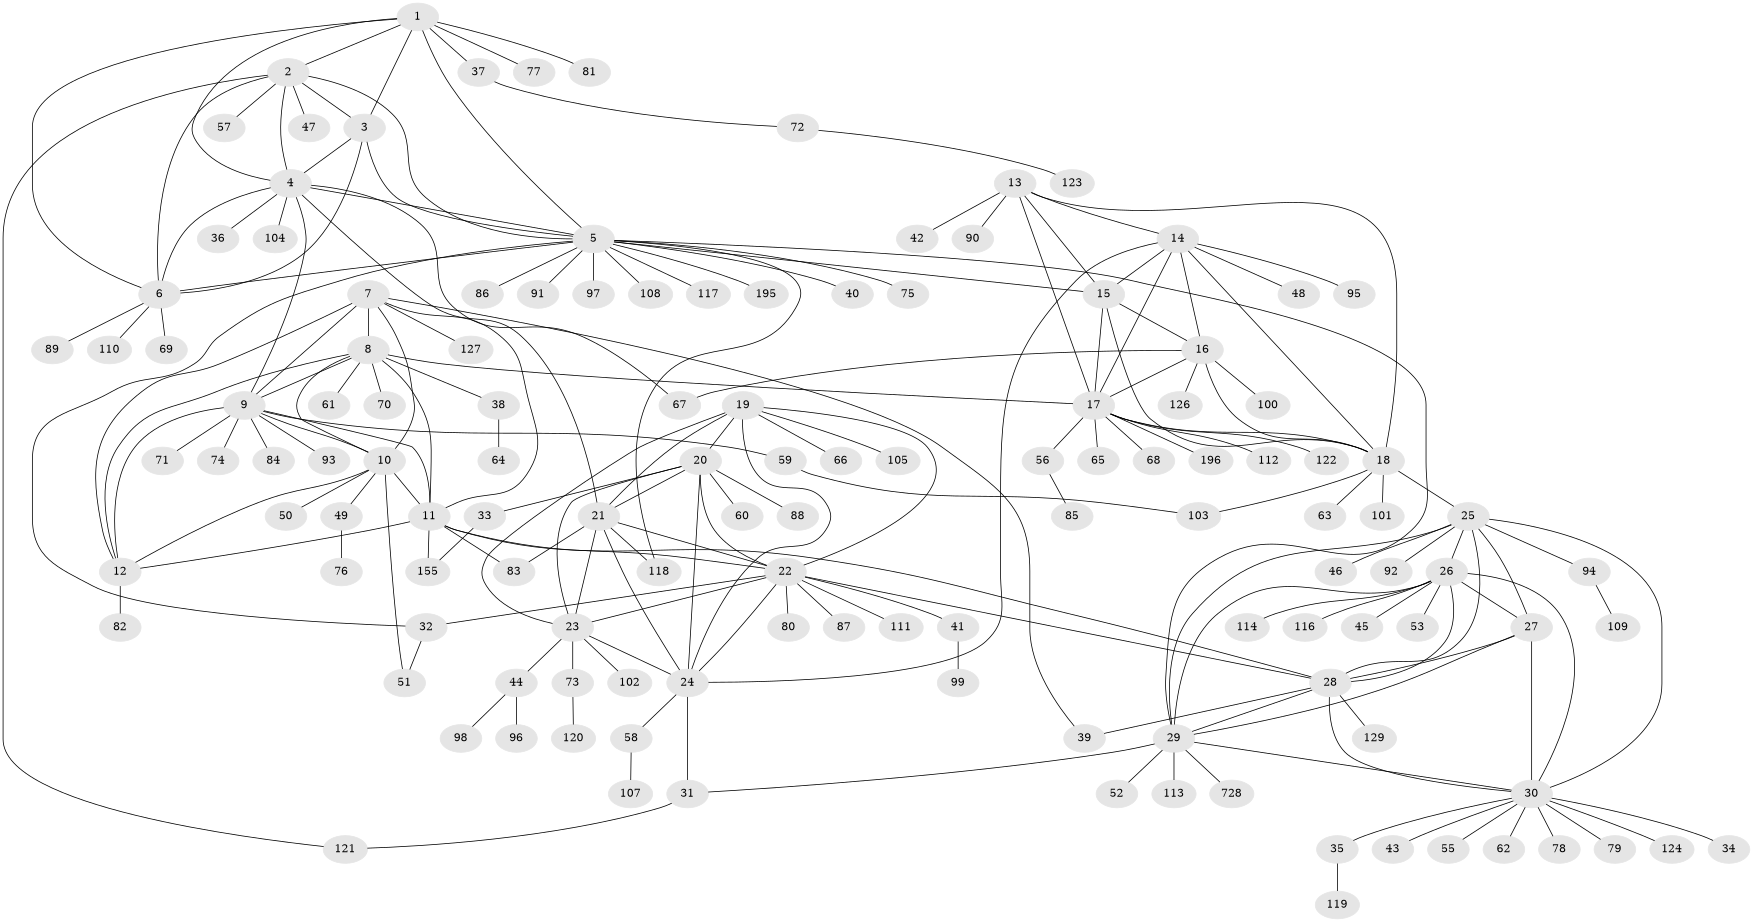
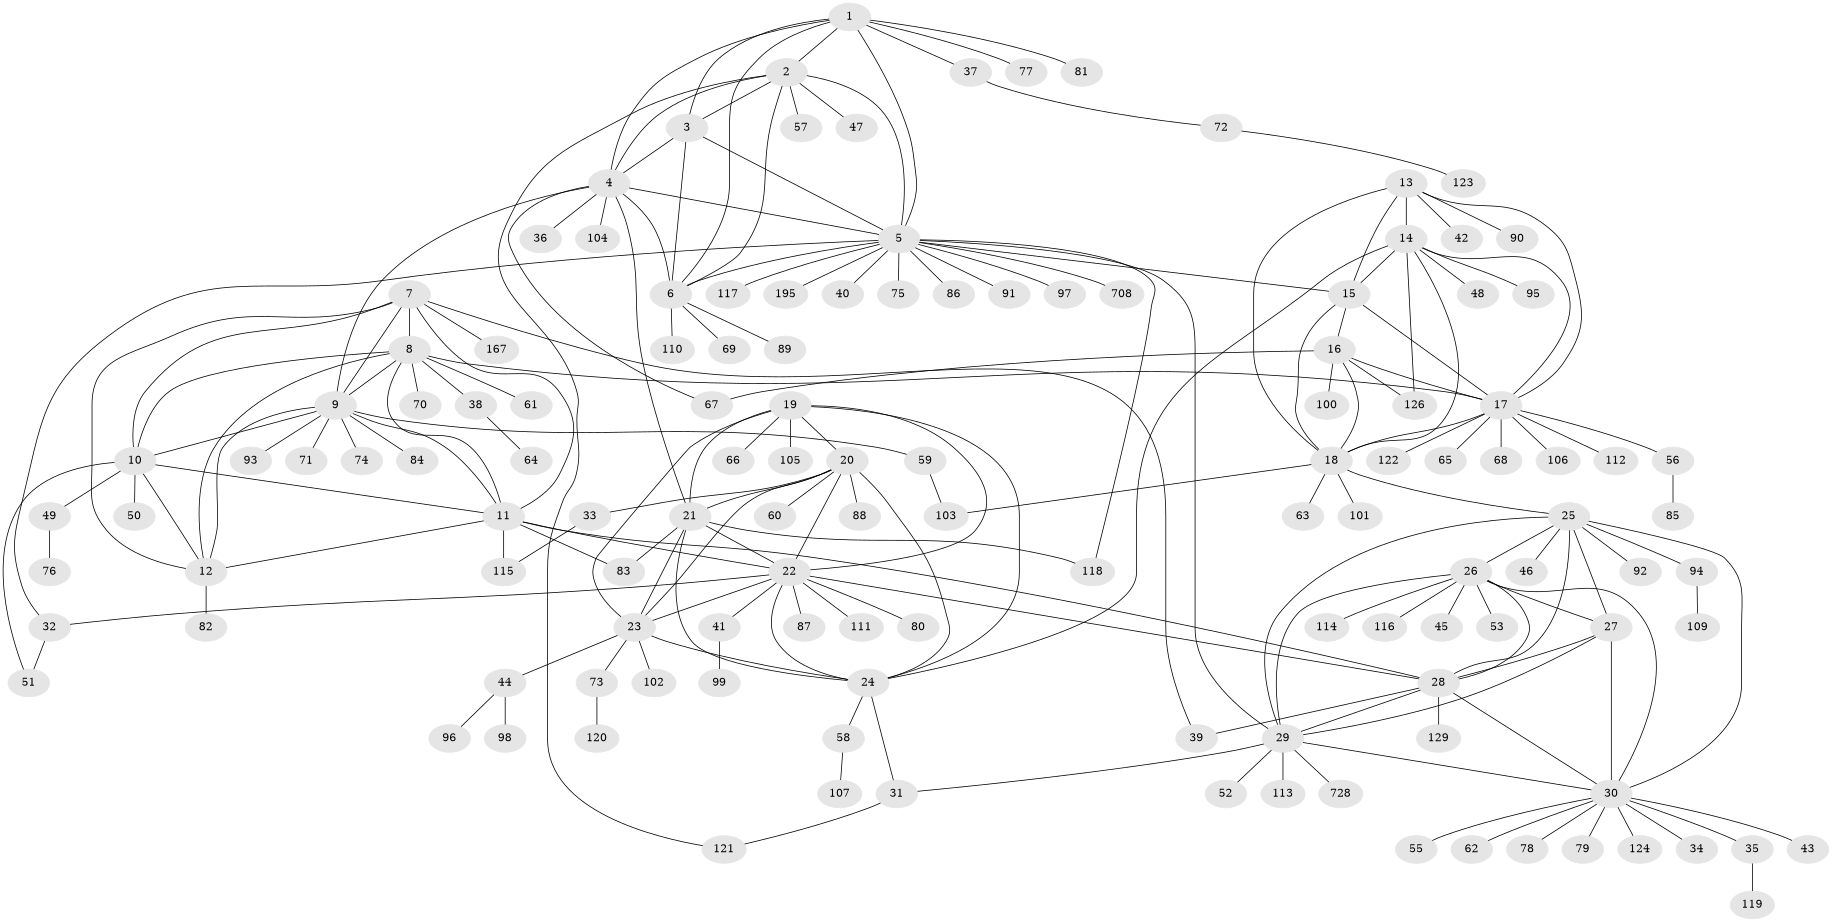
node "108": label "108" -> "708"
edge "14" -- "16": now "14" -- "126"
node "127": label "127" -> "167"
node "196": label "196" -> "106"
node "155": label "155" -> "115"
